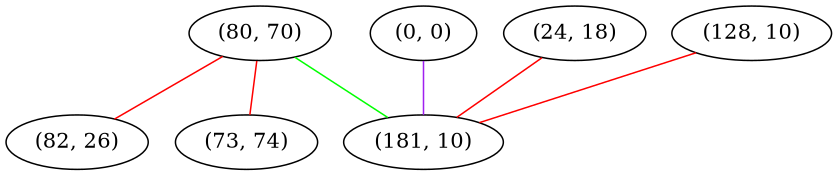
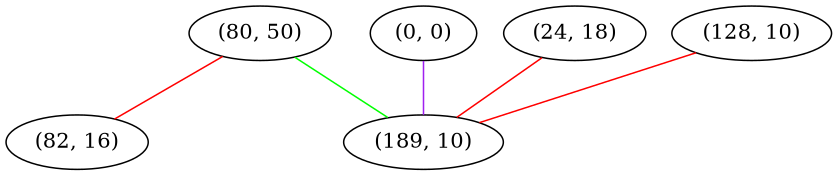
node "(80, 70)": label "(80, 70)" -> "(80, 50)"
node "(82, 26)": label "(82, 26)" -> "(82, 16)"
node "(73, 74)": removed
node "(181, 10)": label "(181, 10)" -> "(189, 10)"
